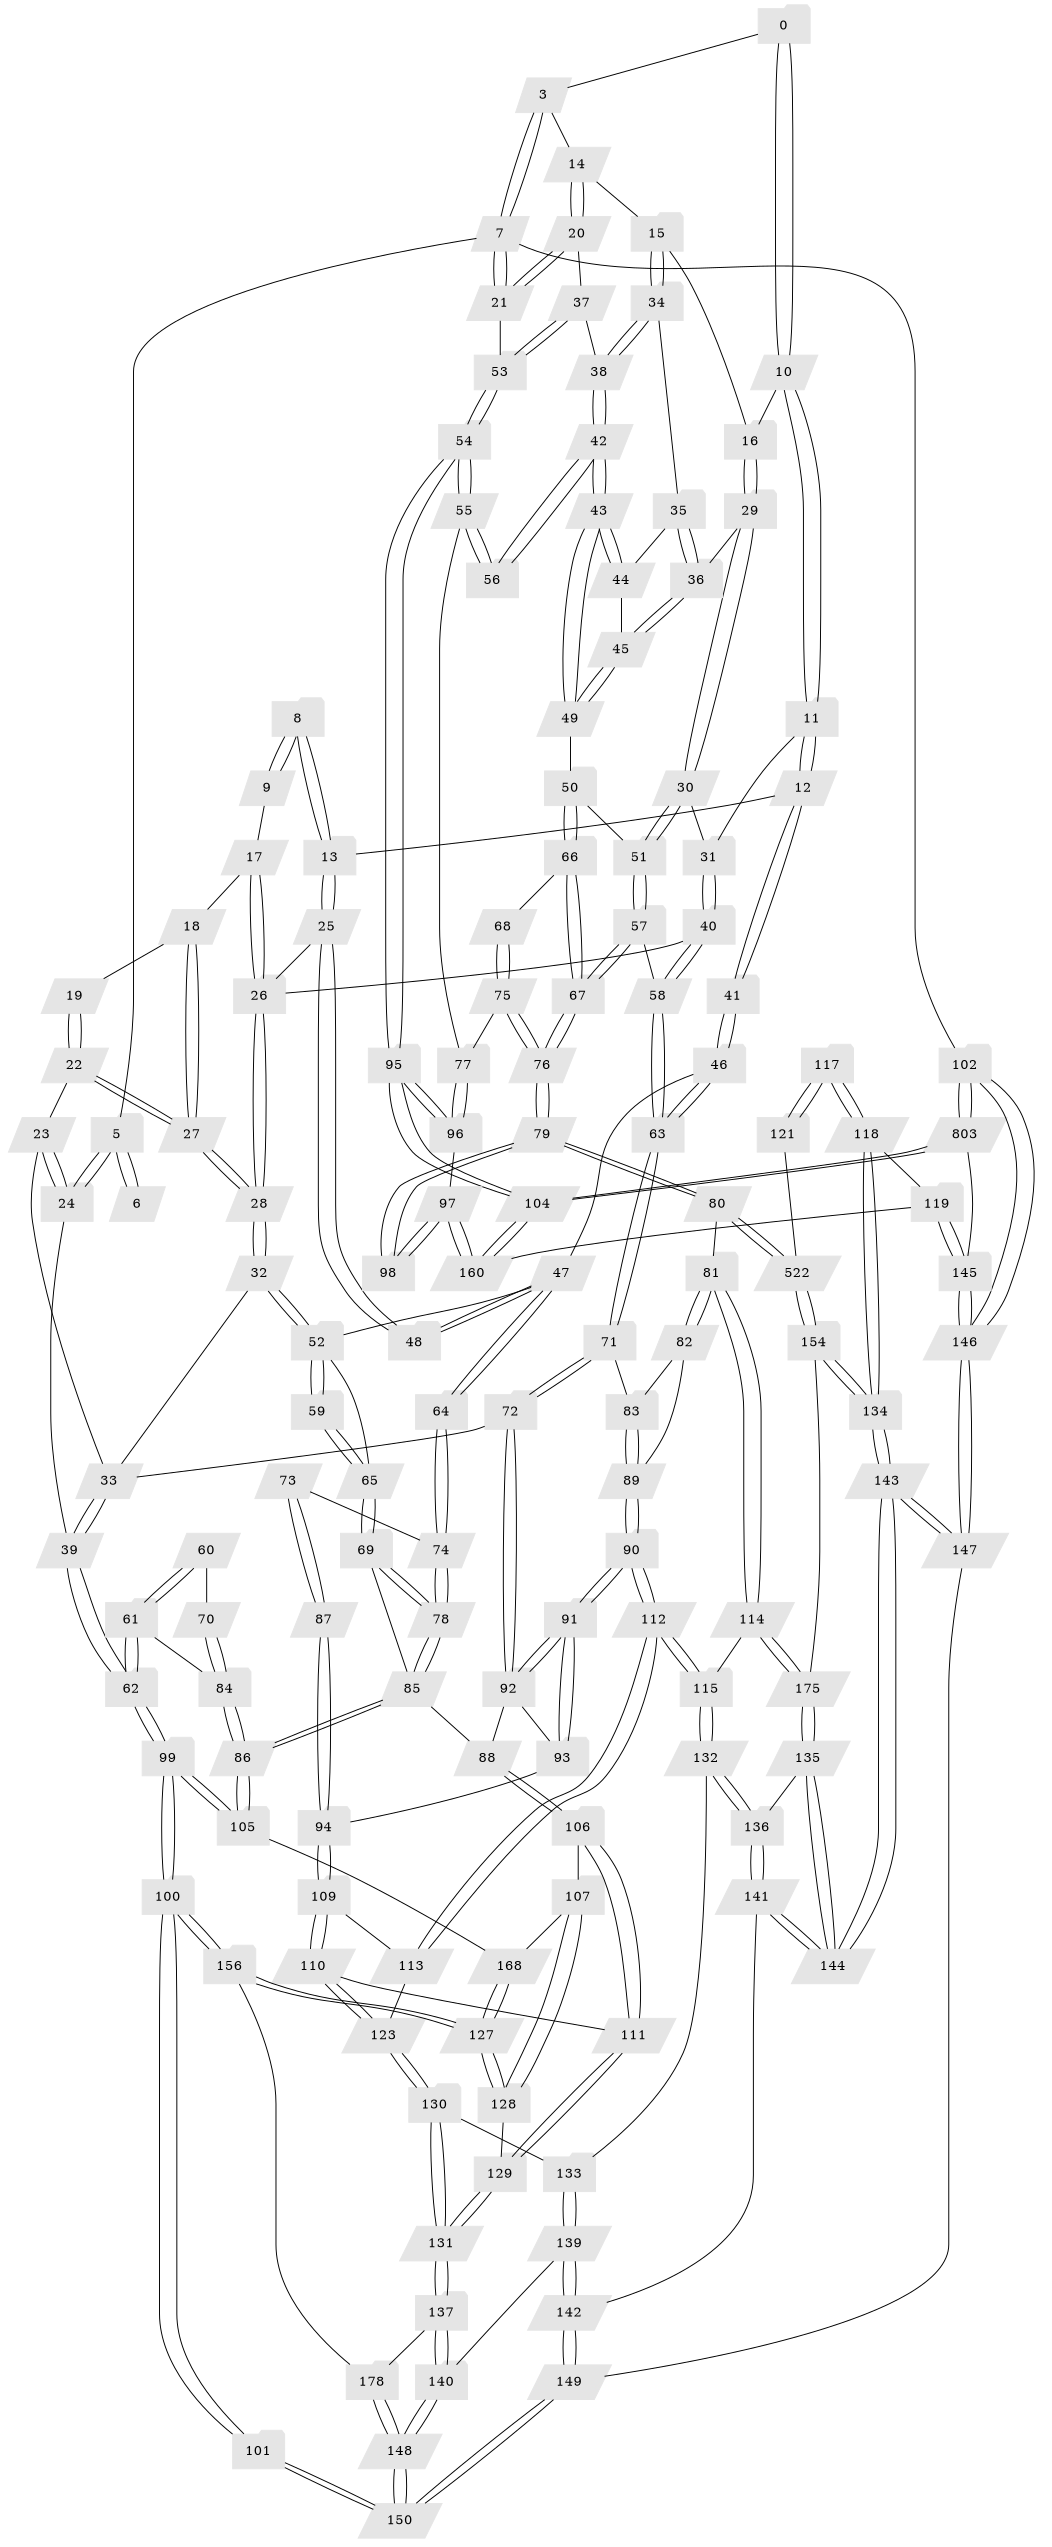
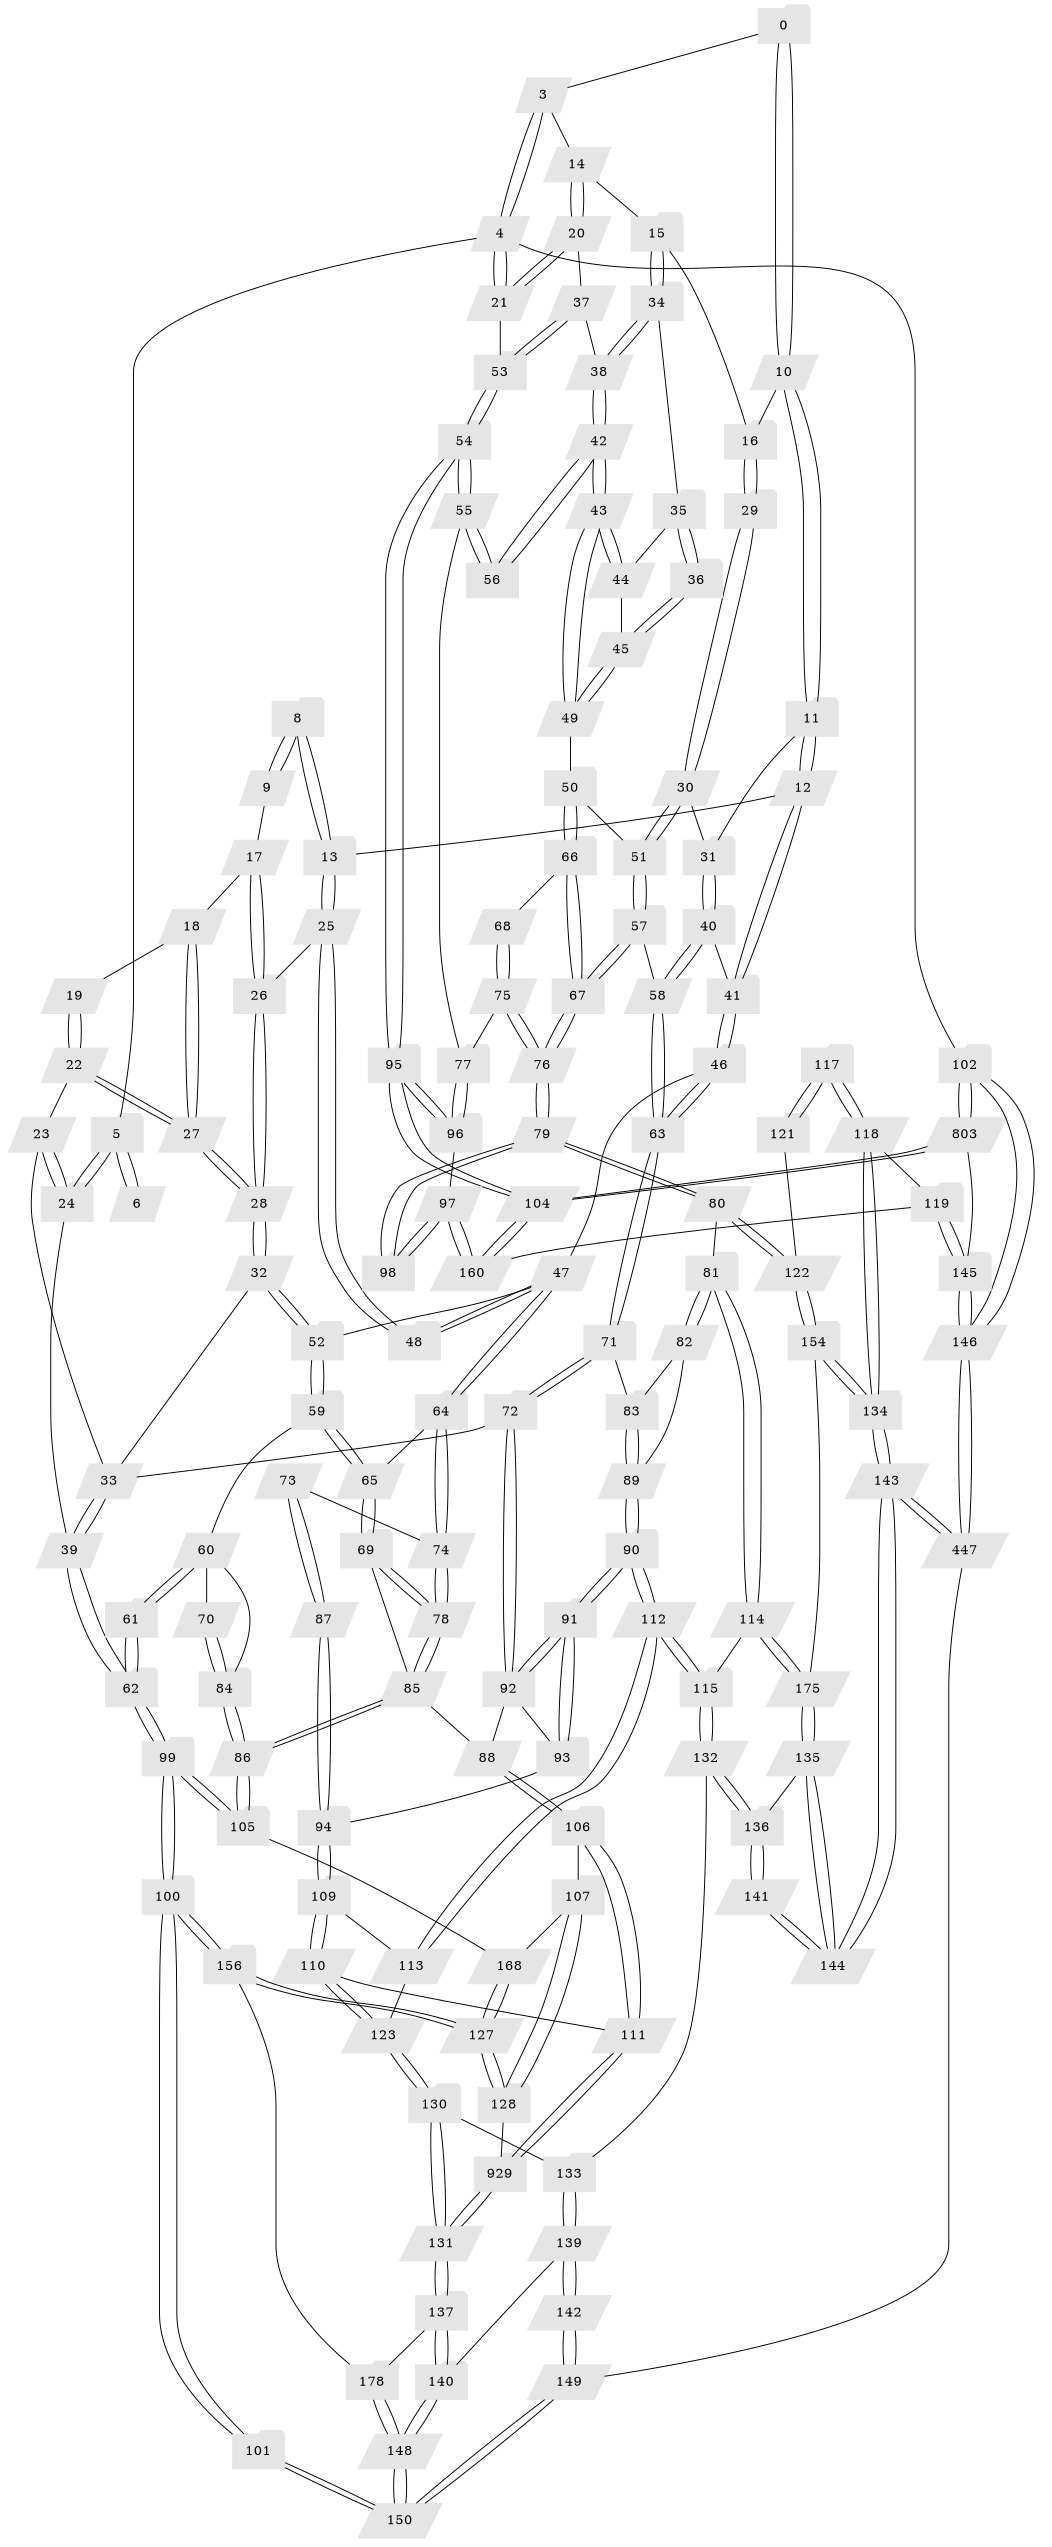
node "7": label "7" -> "4"
edge "29" -- "36": removed
edge "40" -- "26": now "40" -- "41"
node "522": label "522" -> "122"
edge "52" -- "65": now "64" -- "65"
edge "59" -- "60": added
node "147": label "147" -> "447"
edge "61" -- "84": now "60" -- "84"
edge "141" -- "142": removed
node "129": label "129" -> "929"
